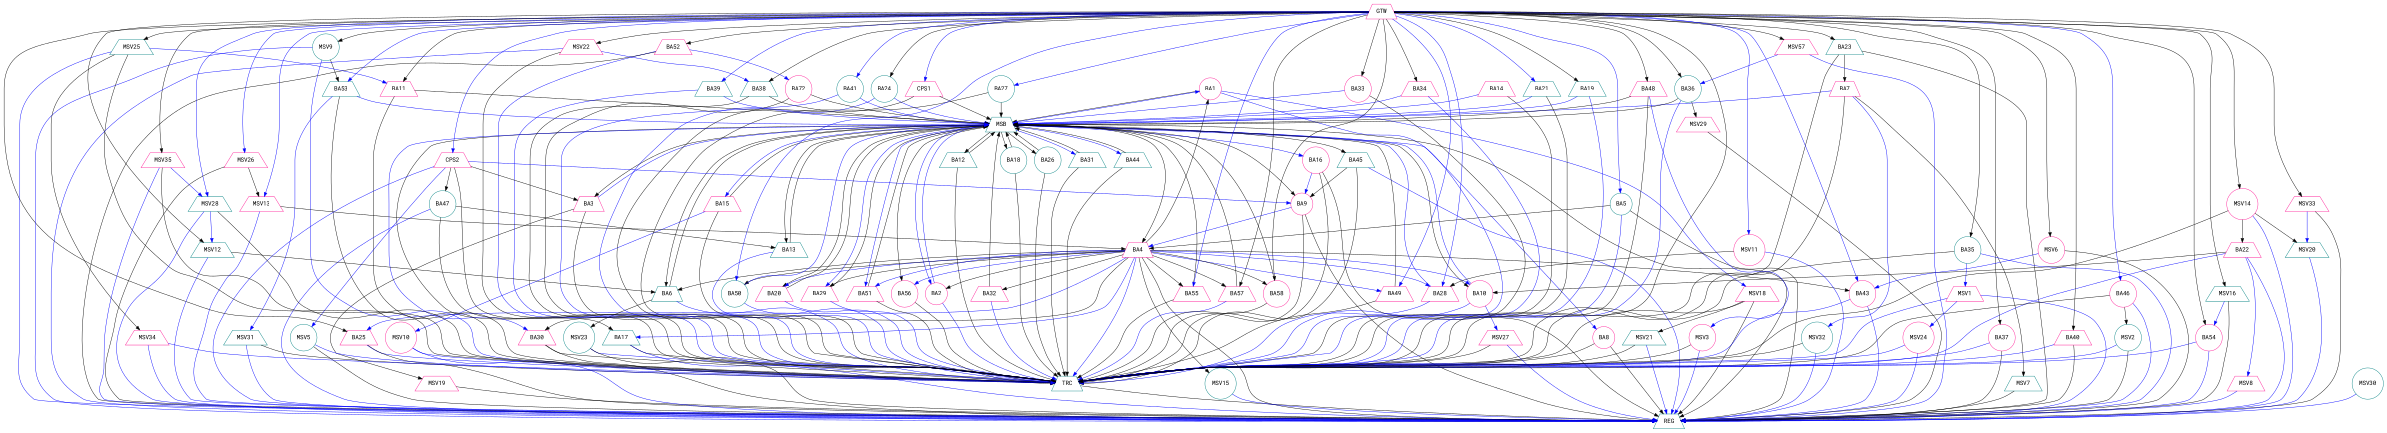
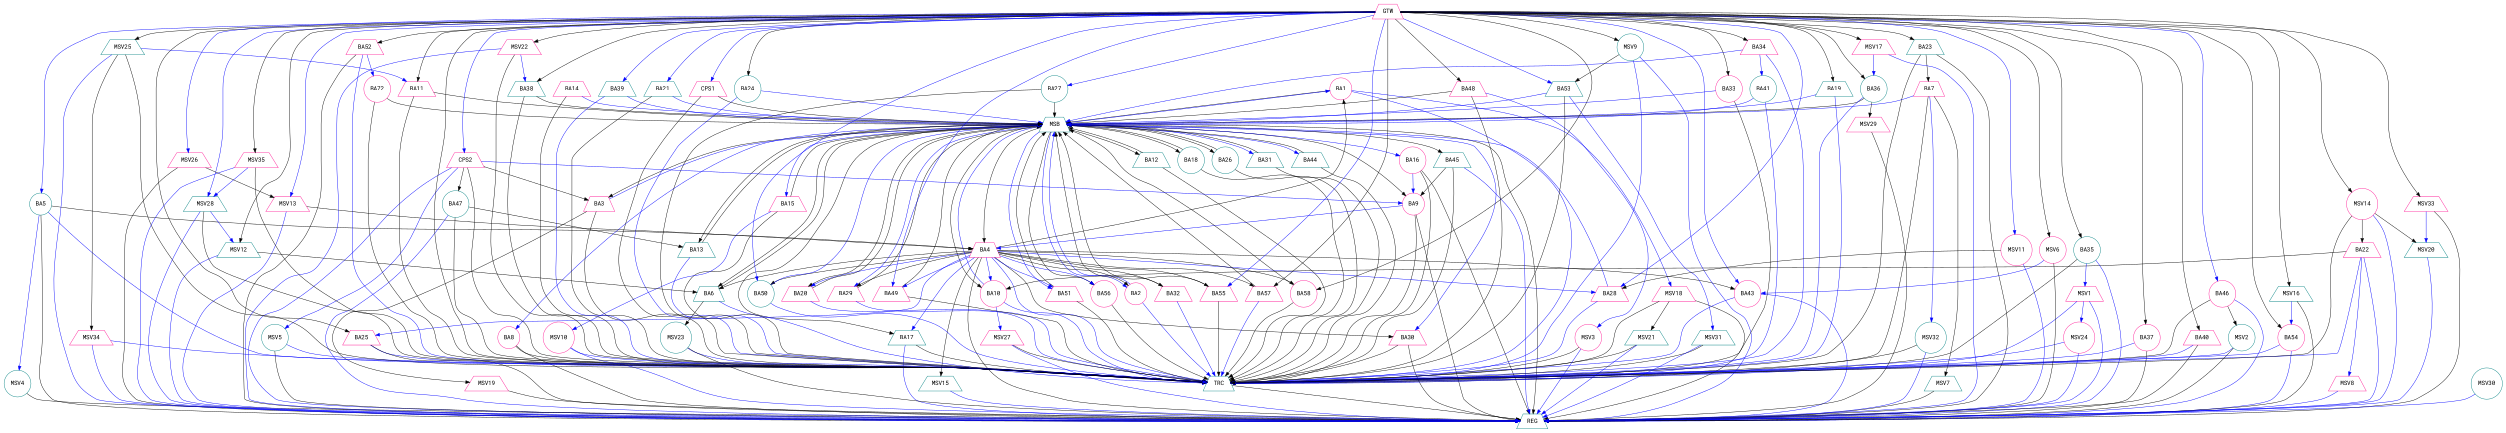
edge "GTW" -> "BA41": now "BA34" -> "BA41"
node "MSV57": label "MSV57" -> "MSV17"
node "MSV4": added
node "MSV15": shape circle -> trapezium
